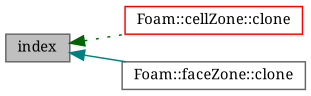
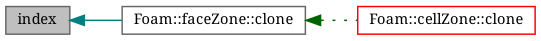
edge "Foam::cellZone::clone" -> "index": now "Foam::cellZone::clone" -> "Foam::faceZone::clone"
